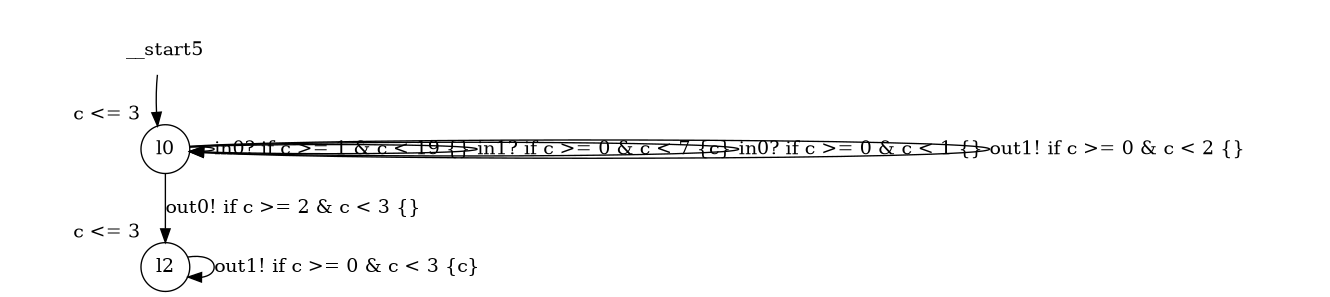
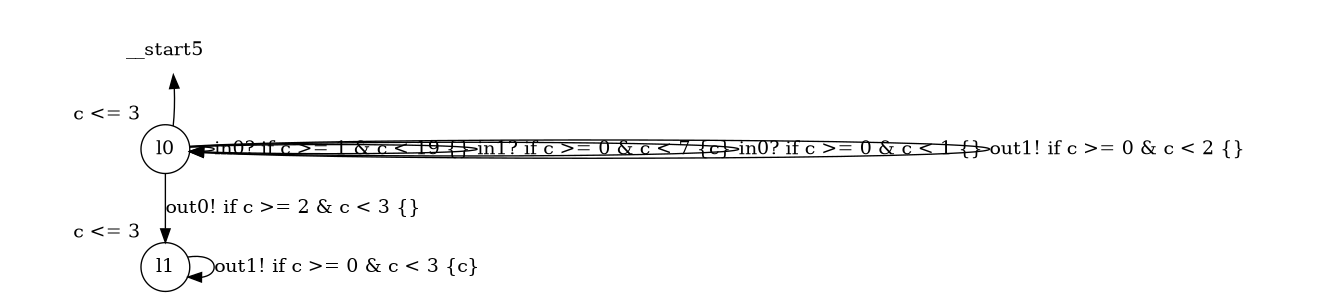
edge "__start5" -> "l0 c <= 3": reversed
node "l2 c <= 3": label "l2 c <= 3" -> "l1 c <= 3"
